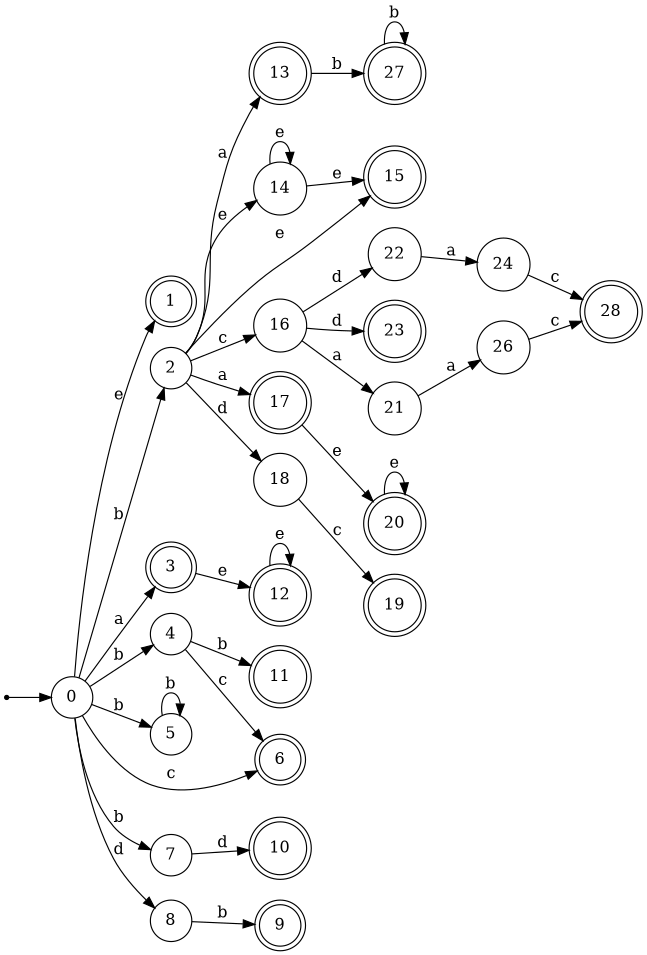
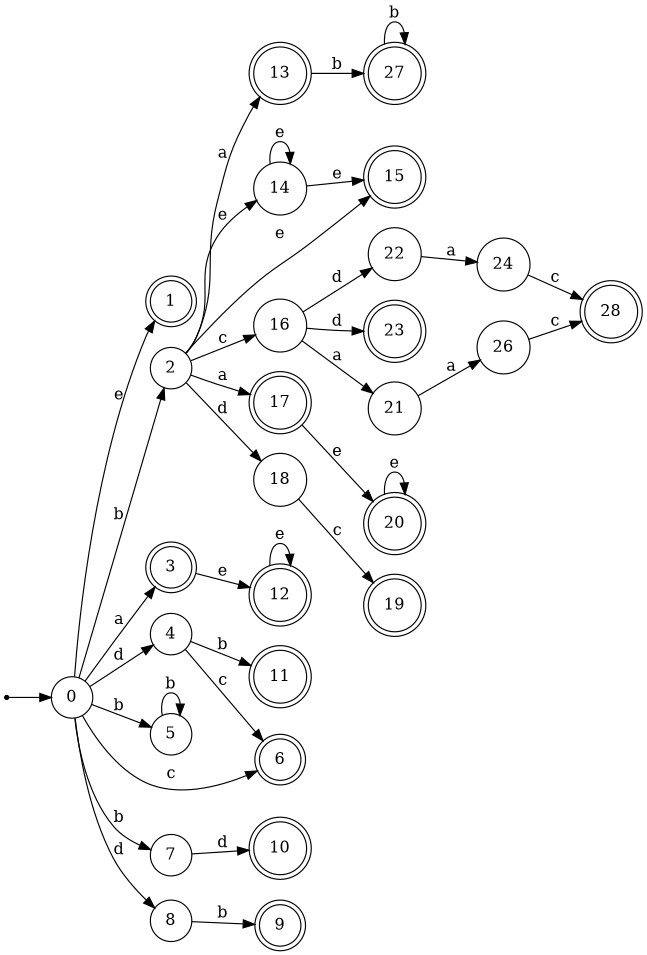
edge "0" -> "4": label "b" -> "d"
